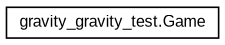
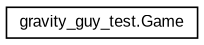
node "gravity_gravity_test.Game": label "gravity_gravity_test.Game" -> "gravity_guy_test.Game"
